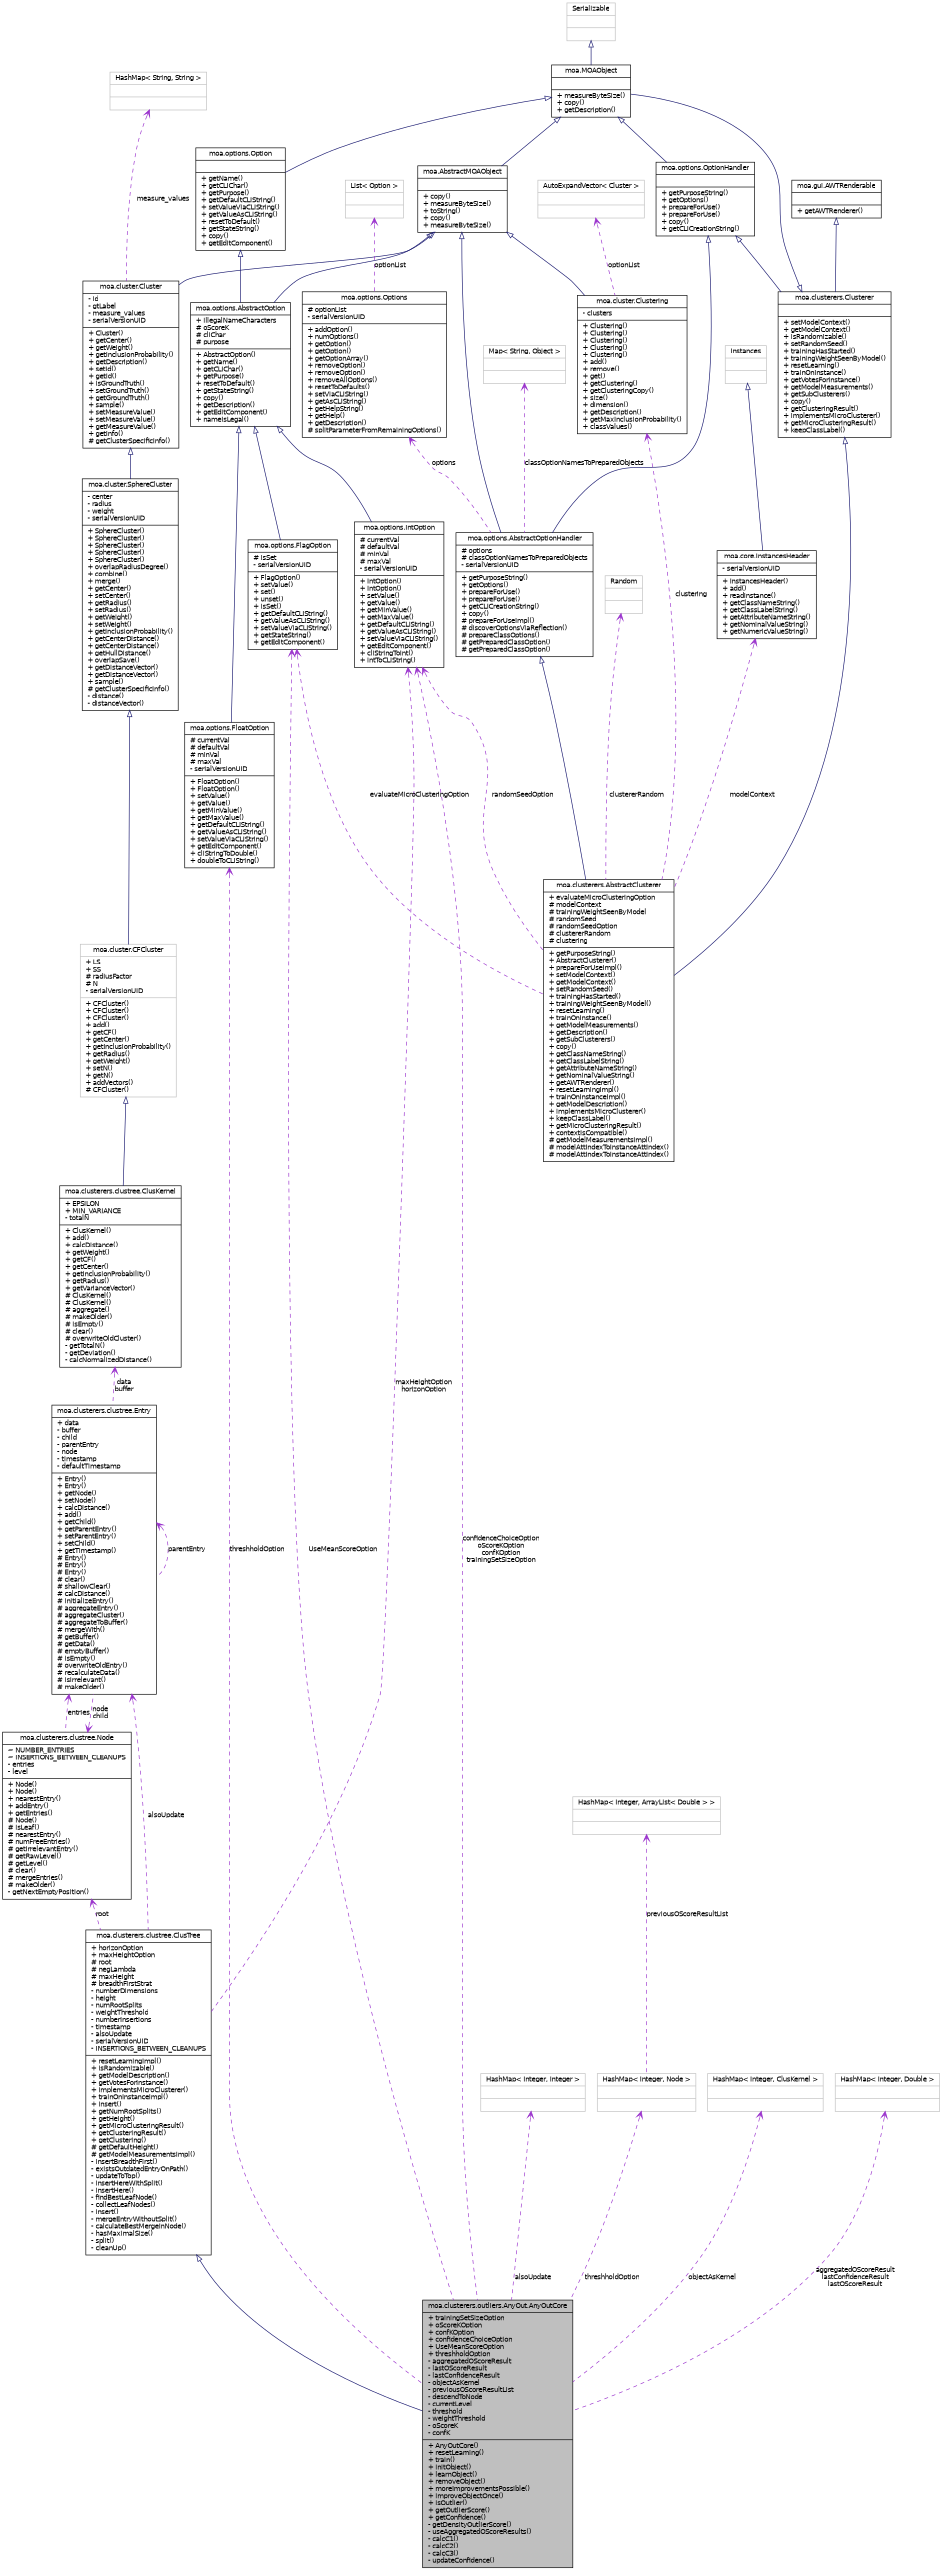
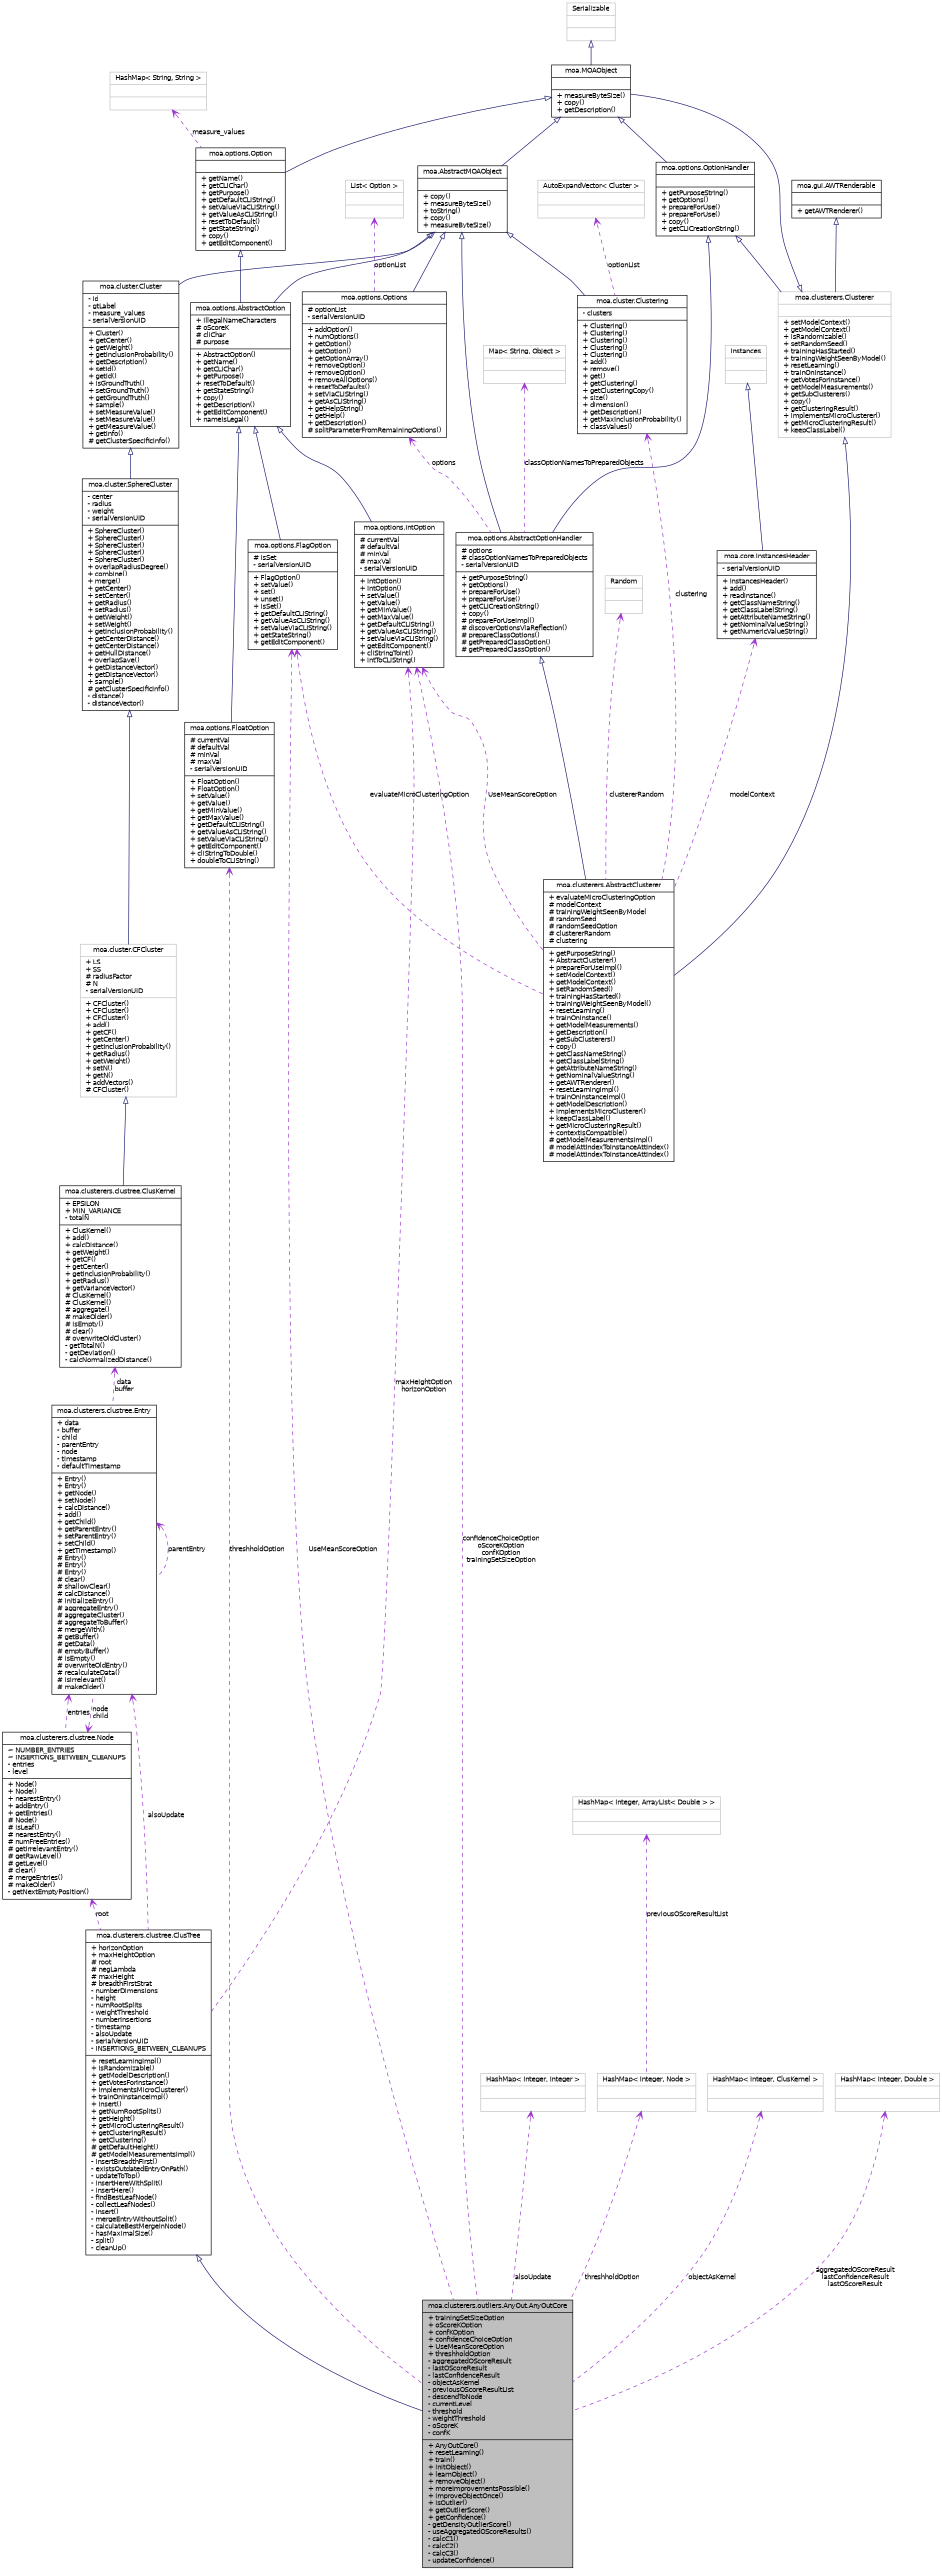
edge "moa.cluster.Cluster" -> "HashMap< String, String >": now "moa.options.Option" -> "HashMap< String, String >"
edge "moa.options.Options" -> "moa.AbstractMOAObject": added
node "moa.clusterers.Clusterer": color black -> grey75
edge "moa.clusterers.AbstractClusterer" -> "moa.options.IntOption": label "randomSeedOption" -> "UseMeanScoreOption"
